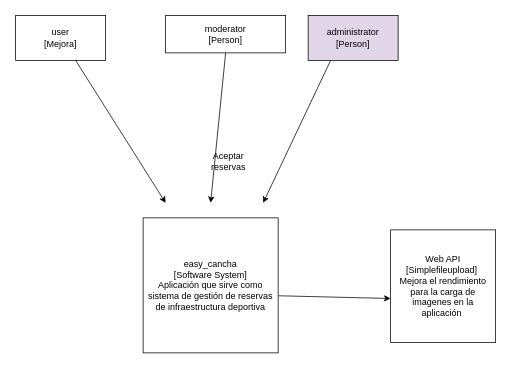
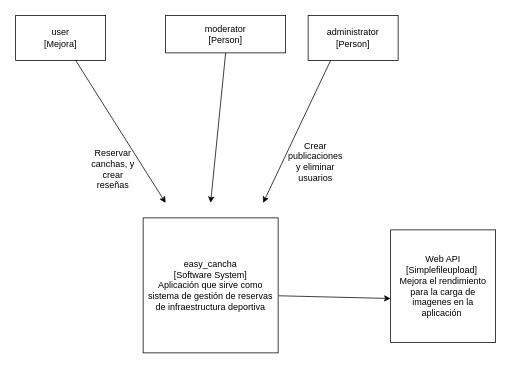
node "administrator [Person]": fillcolor #e1d5e7 -> #ffffff
node "Aceptar reservas": removed
node "Crear publicaciones y eliminar usuarios": added
node "Reservar canchas, y crear reseñas": added
